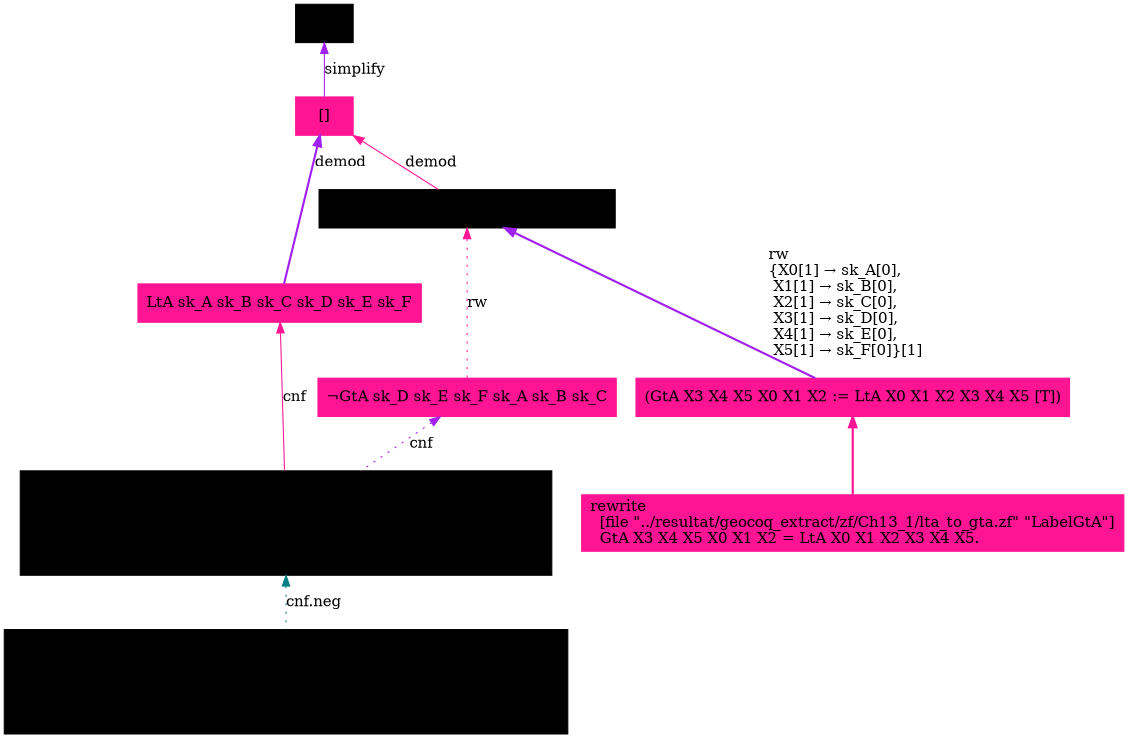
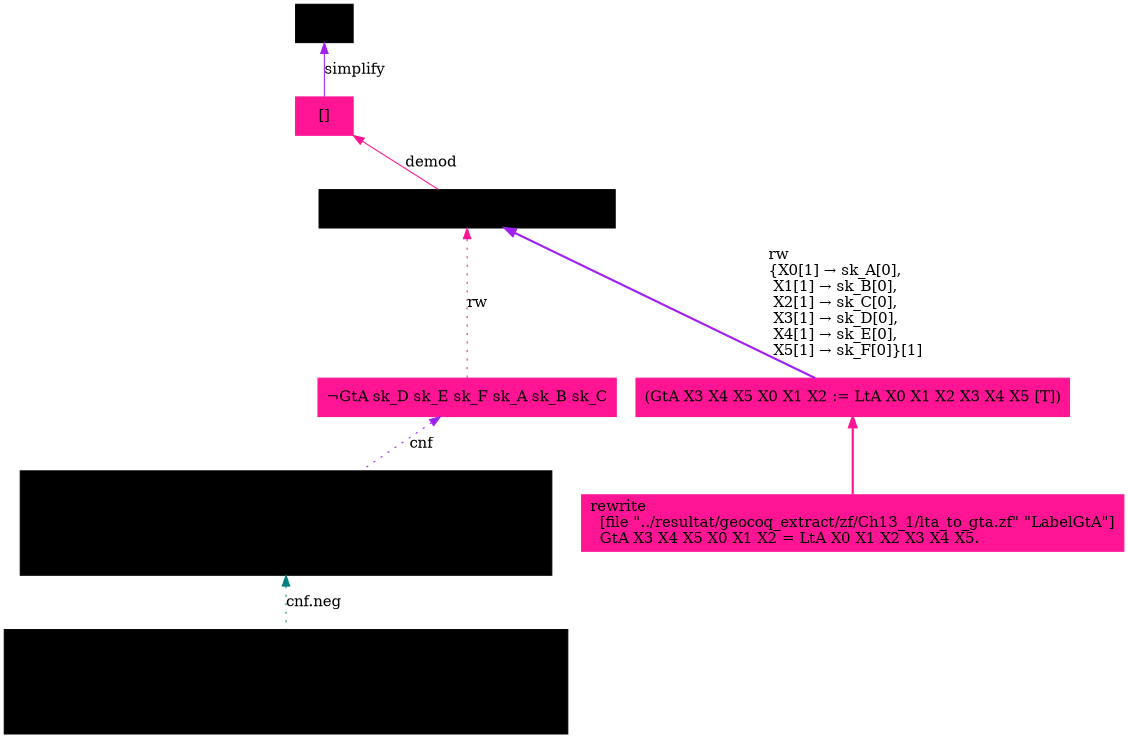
node "LtA sk_A sk_B sk_C sk_D sk_E sk_F": removed
